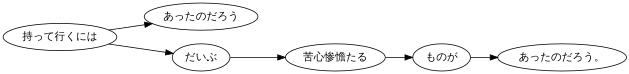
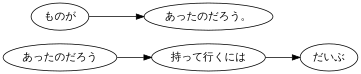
edge "持って行くには" -> "あったのだろう": reversed
node "苦心惨憺たる": removed
